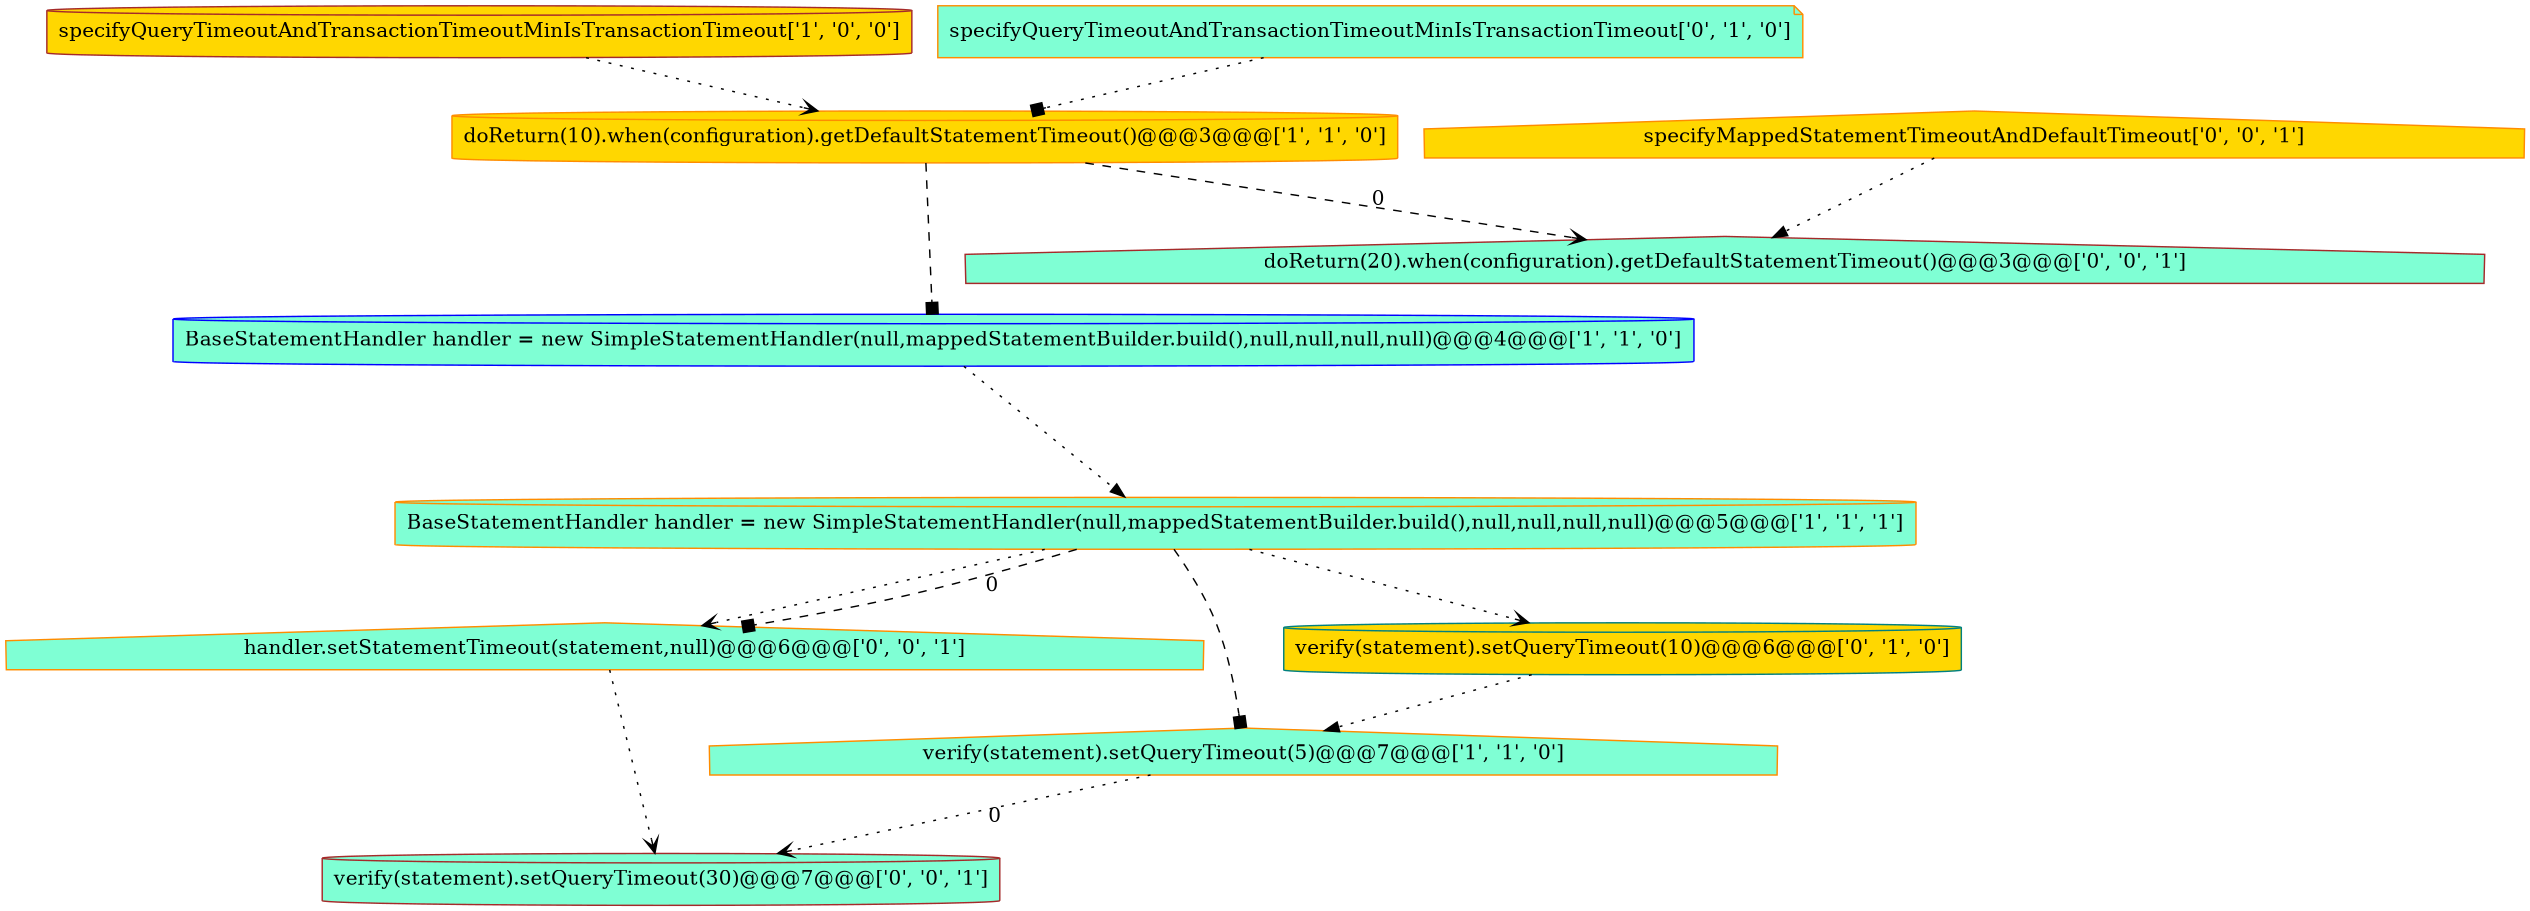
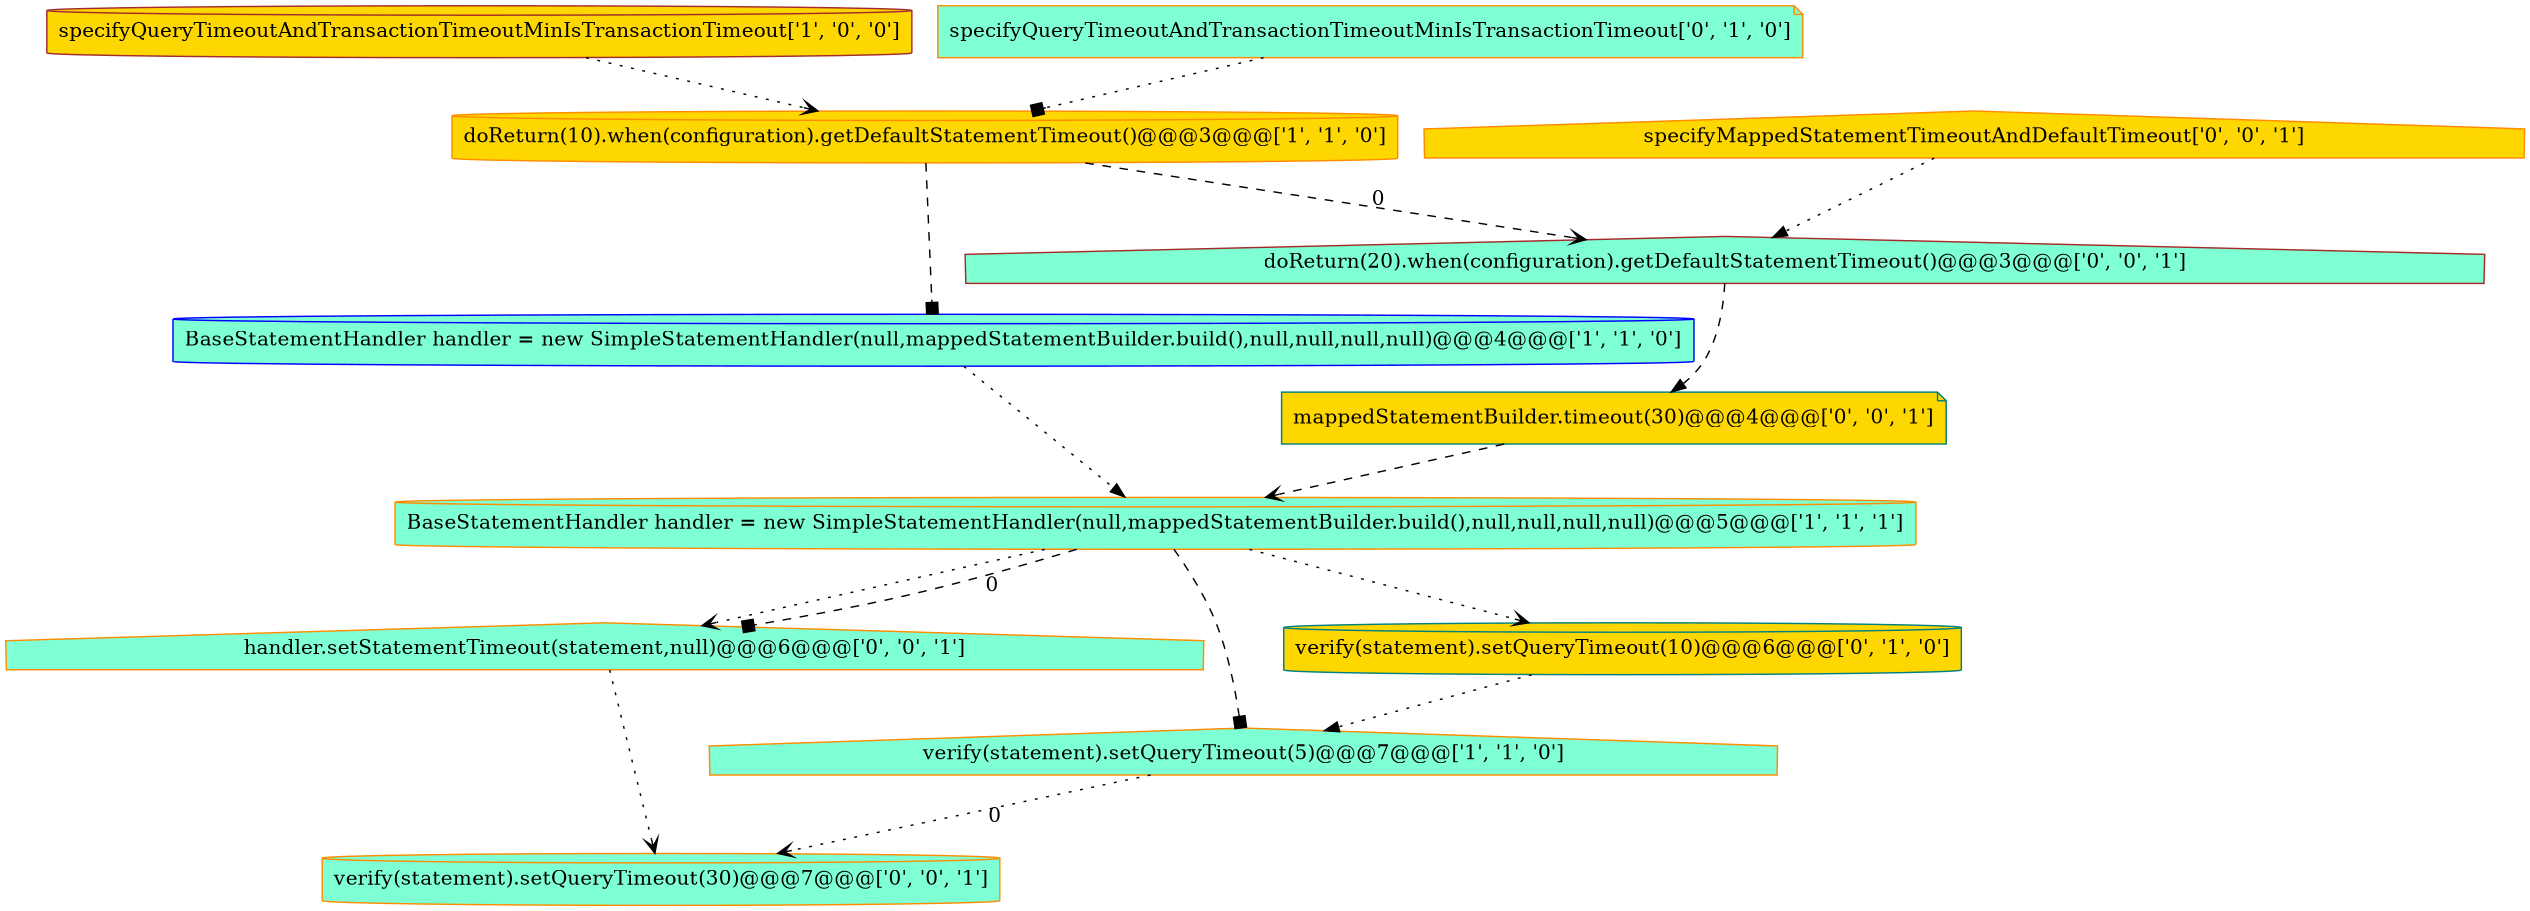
node "mappedStatementBuilder.timeout(30)@@@4@@@['0', '0', '1']": added
node "verify(statement).setQueryTimeout(30)@@@7@@@['0', '0', '1']": color brown -> darkorange
